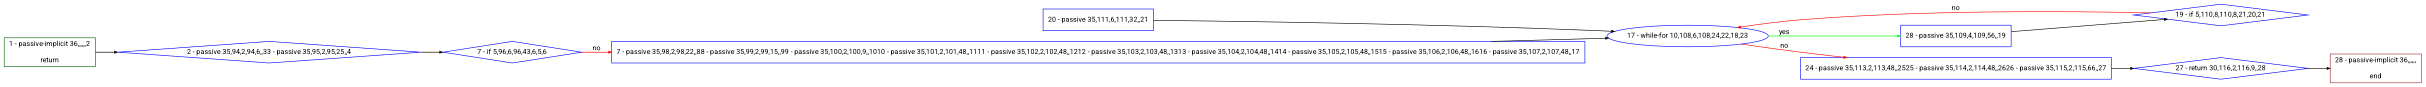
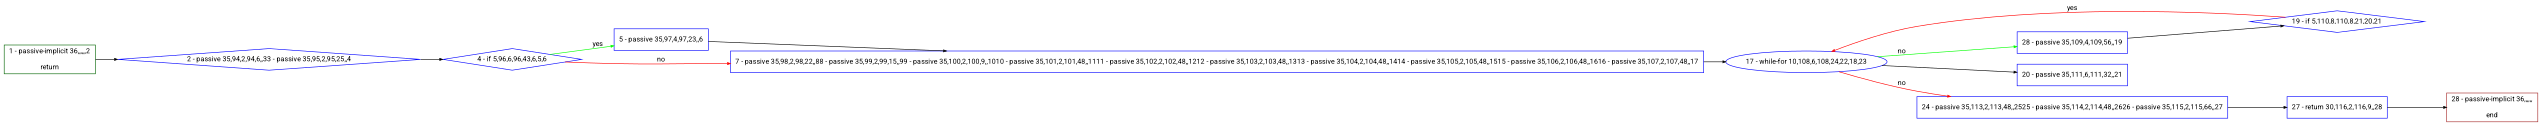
edge "19 - if 5,110,8,110,8,21,20,21" -> "17 - while-for 10,108,6,108,24,22,18,23": label "no" -> "yes"
edge "20 - passive 35,111,6,111,32,,21" -> "17 - while-for 10,108,6,108,24,22,18,23": reversed
edge "17 - while-for 10,108,6,108,24,22,18,23" -> "28 - passive 35,109,4,109,56,,19": label "yes" -> "no"
node "5 - passive 35,97,4,97,23,,6": added
node "7 - if 5,96,6,96,43,6,5,6": label "7 - if 5,96,6,96,43,6,5,6" -> "4 - if 5,96,6,96,43,6,5,6"
node "27 - return 30,116,2,116,9,,28": shape diamond -> box
